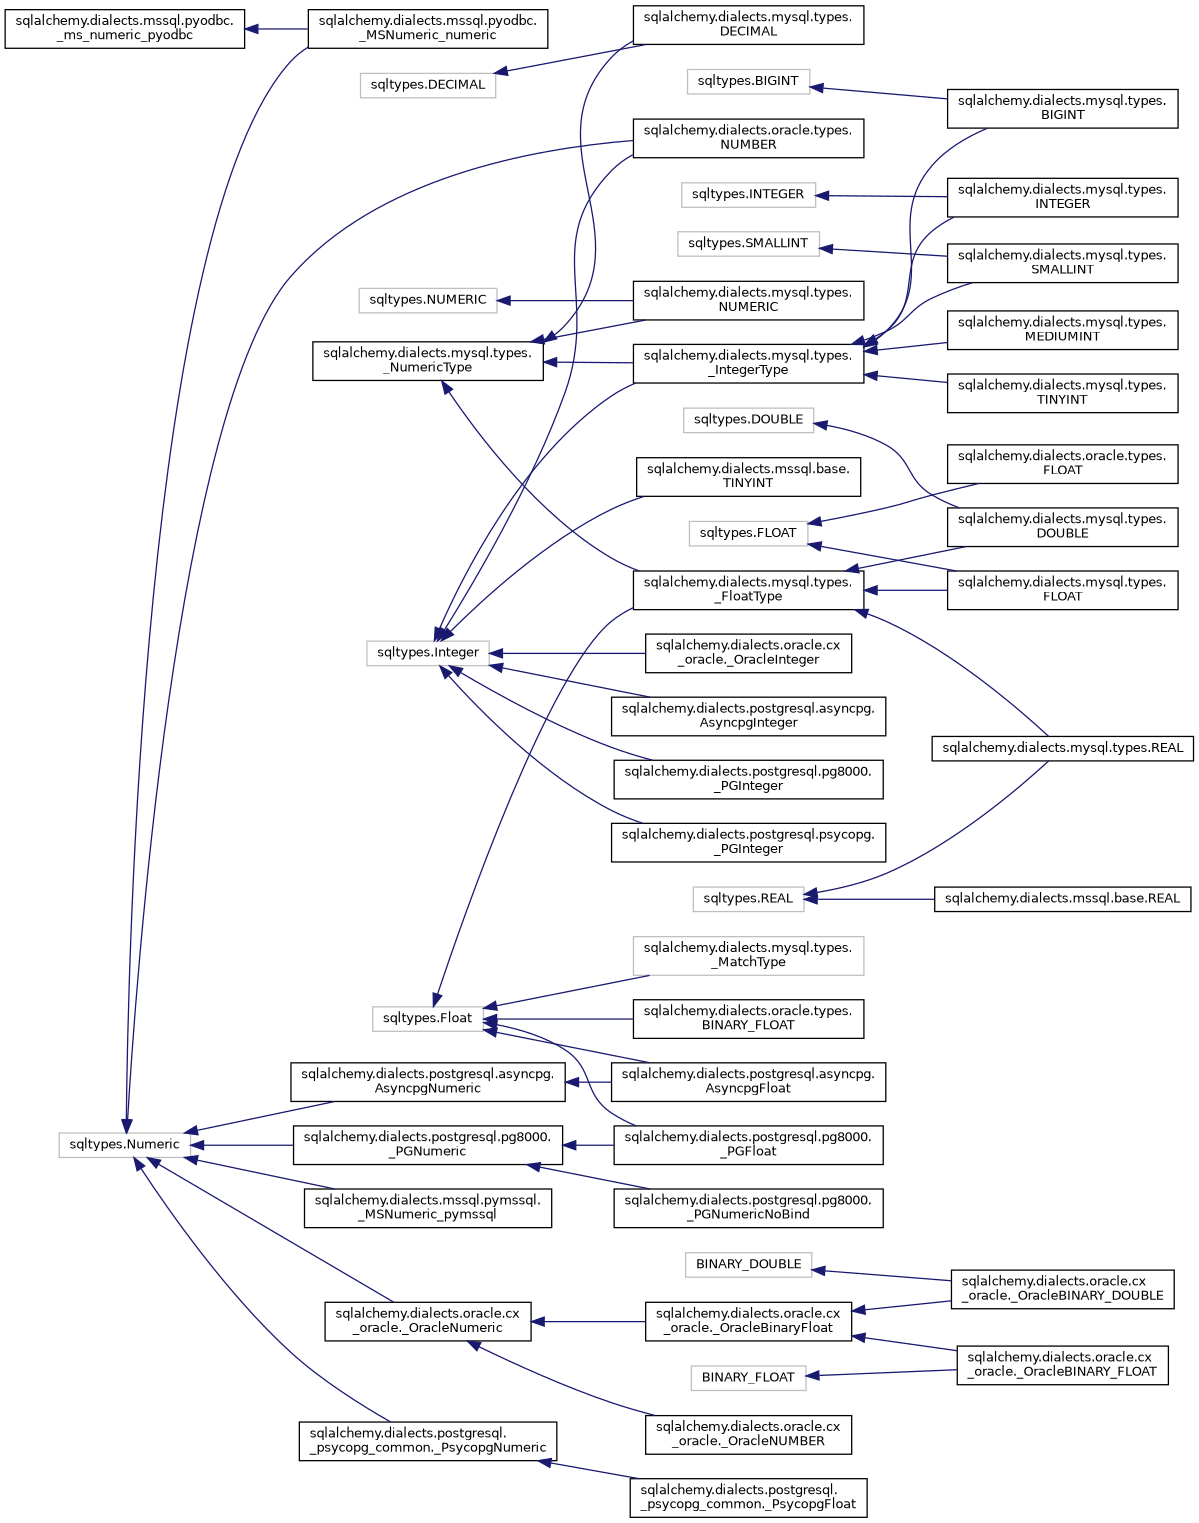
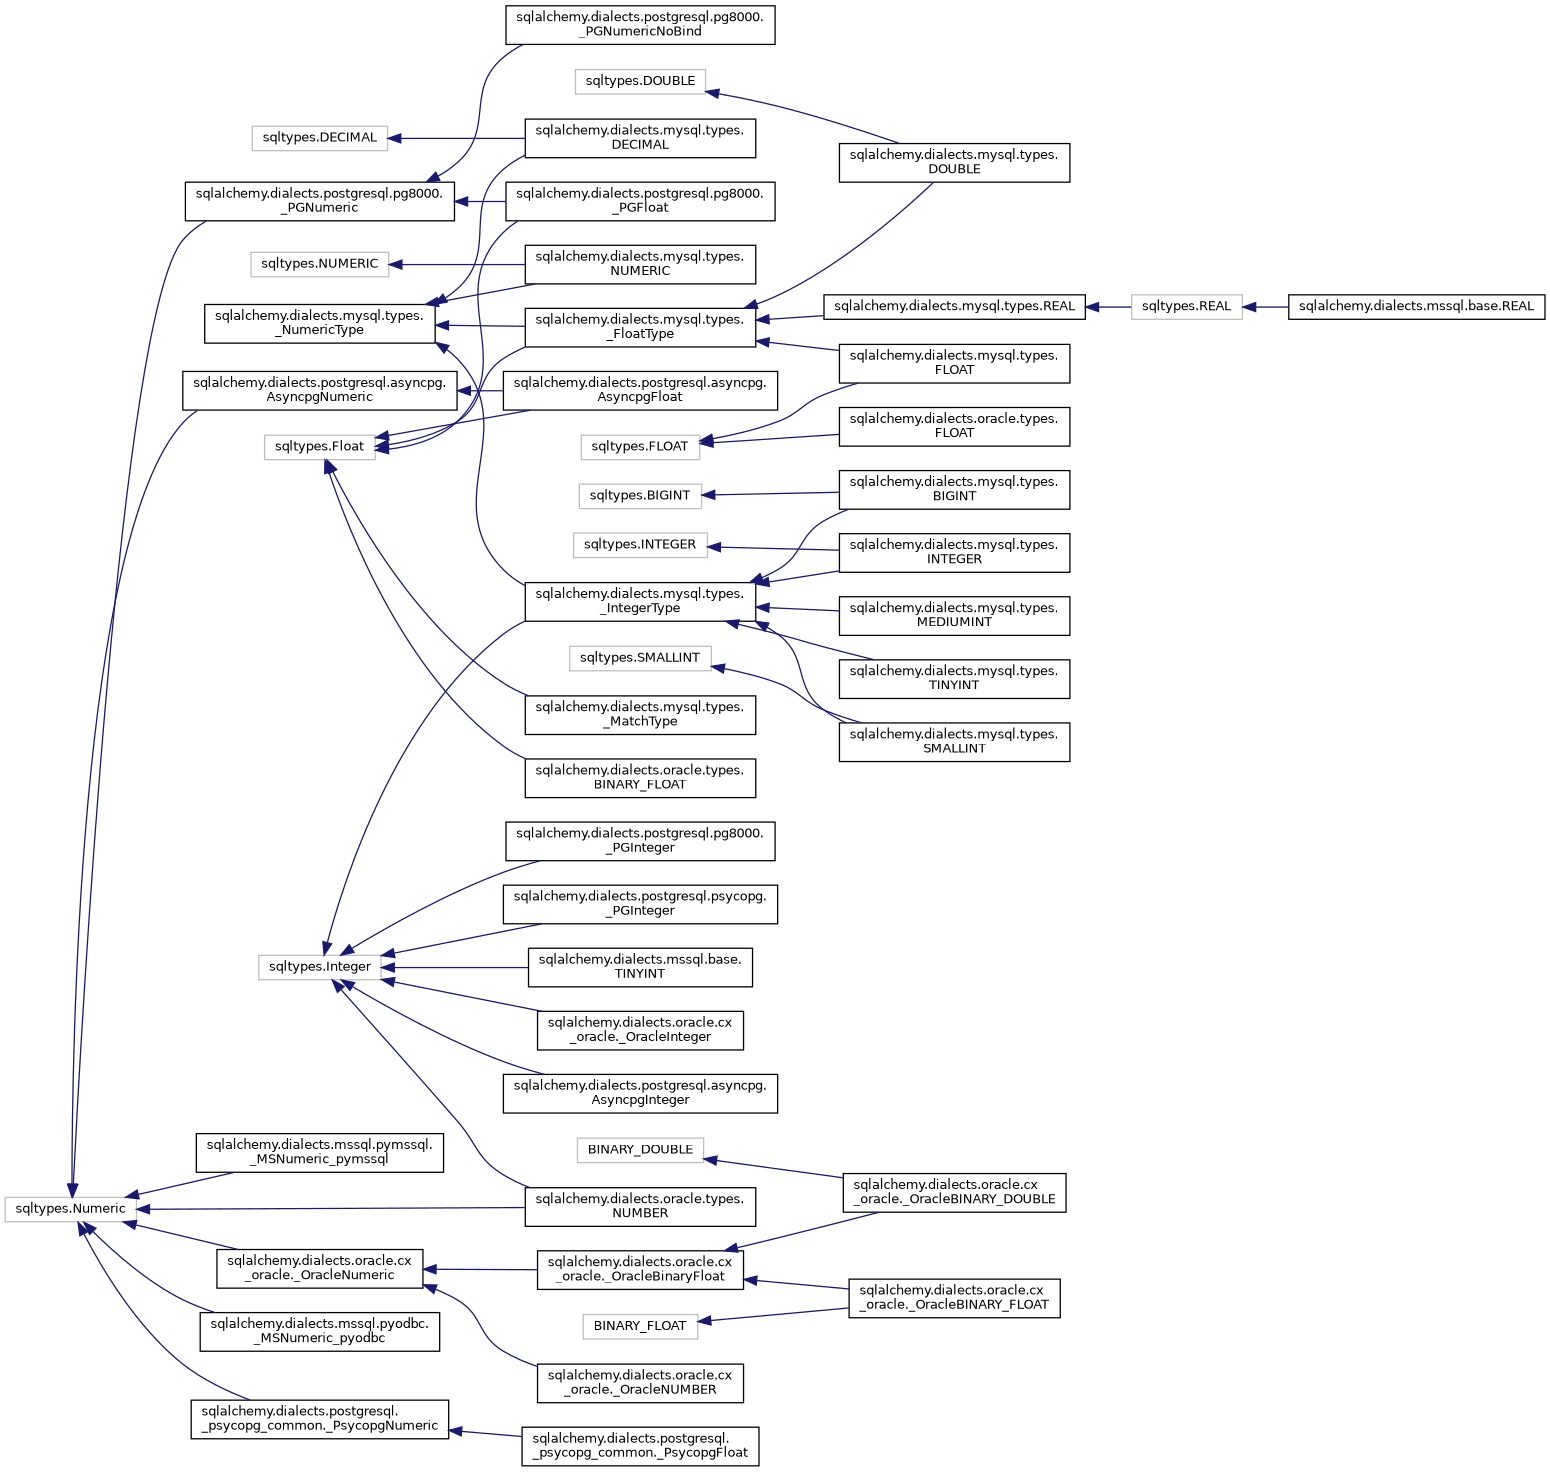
node "sqlalchemy.dialects.mssql.pyodbc. _ms_numeric_pyodbc": removed
node "sqlalchemy.dialects.mssql.pyodbc. _MSNumeric_numeric": label "sqlalchemy.dialects.mssql.pyodbc. _MSNumeric_numeric" -> "sqlalchemy.dialects.mssql.pyodbc. _MSNumeric_pyodbc"
edge "sqlalchemy.dialects.mysql.types.REAL" -> "sqltypes.REAL": reversed
node "sqlalchemy.dialects.mysql.types. _MatchType": color grey75 -> black
